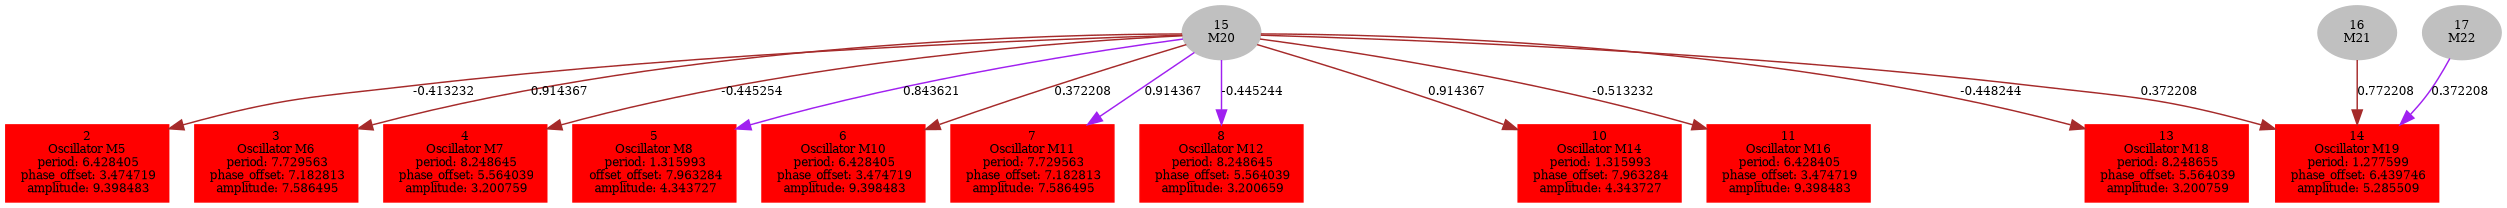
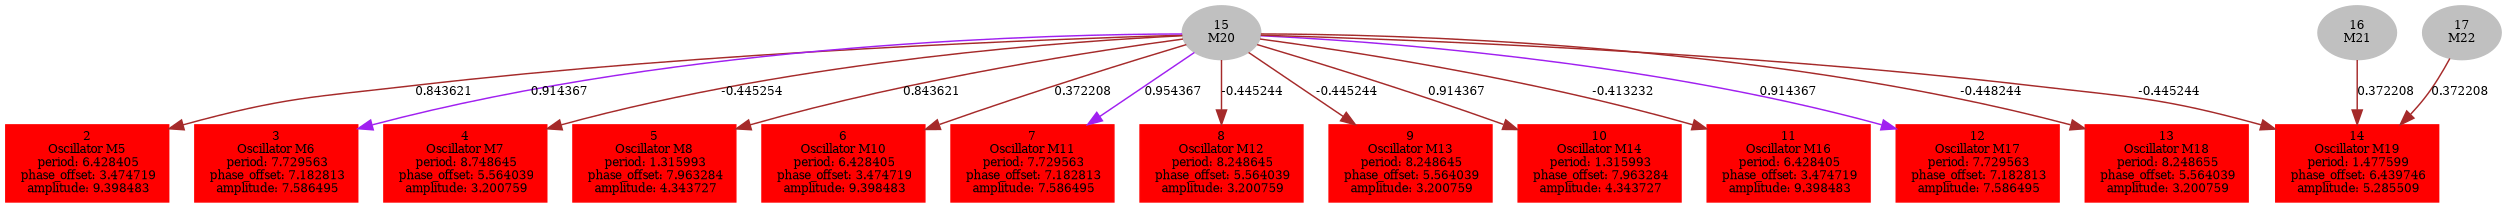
edge "15" -> "3": color brown -> purple
edge "15" -> "5": color purple -> brown
edge "15" -> "8": color purple -> brown
edge "17" -> "14": color purple -> brown
edge "15" -> "2": label "-0.413232 " -> "0.843621 "
edge "15" -> "7": label "0.914367 " -> "0.954367 "
edge "15" -> "11": label "-0.513232 " -> "-0.413232 "
edge "15" -> "14": label "0.372208 " -> "-0.445244 "
edge "16" -> "14": label "0.772208 " -> "0.372208 "
node "4": text "period: 8.248645" -> "period: 8.748645"
node "9": added
node "12": added
node "14": text "period: 1.277599" -> "period: 1.477599"
node "5": text "offset_offset: 7.963284" -> "phase_offset: 7.963284"
node "8": text "amplitude: 3.200659" -> "amplitude: 3.200759"
